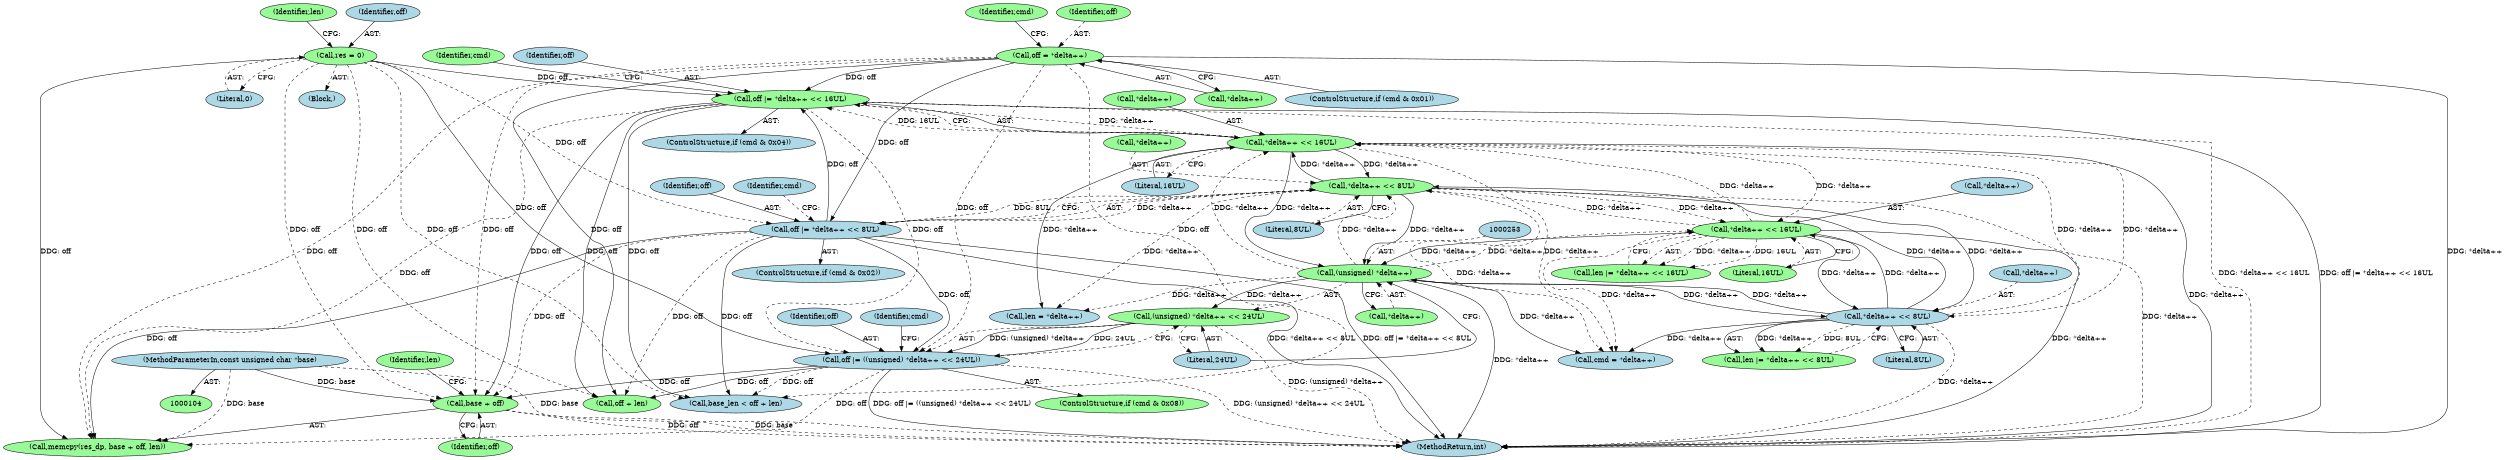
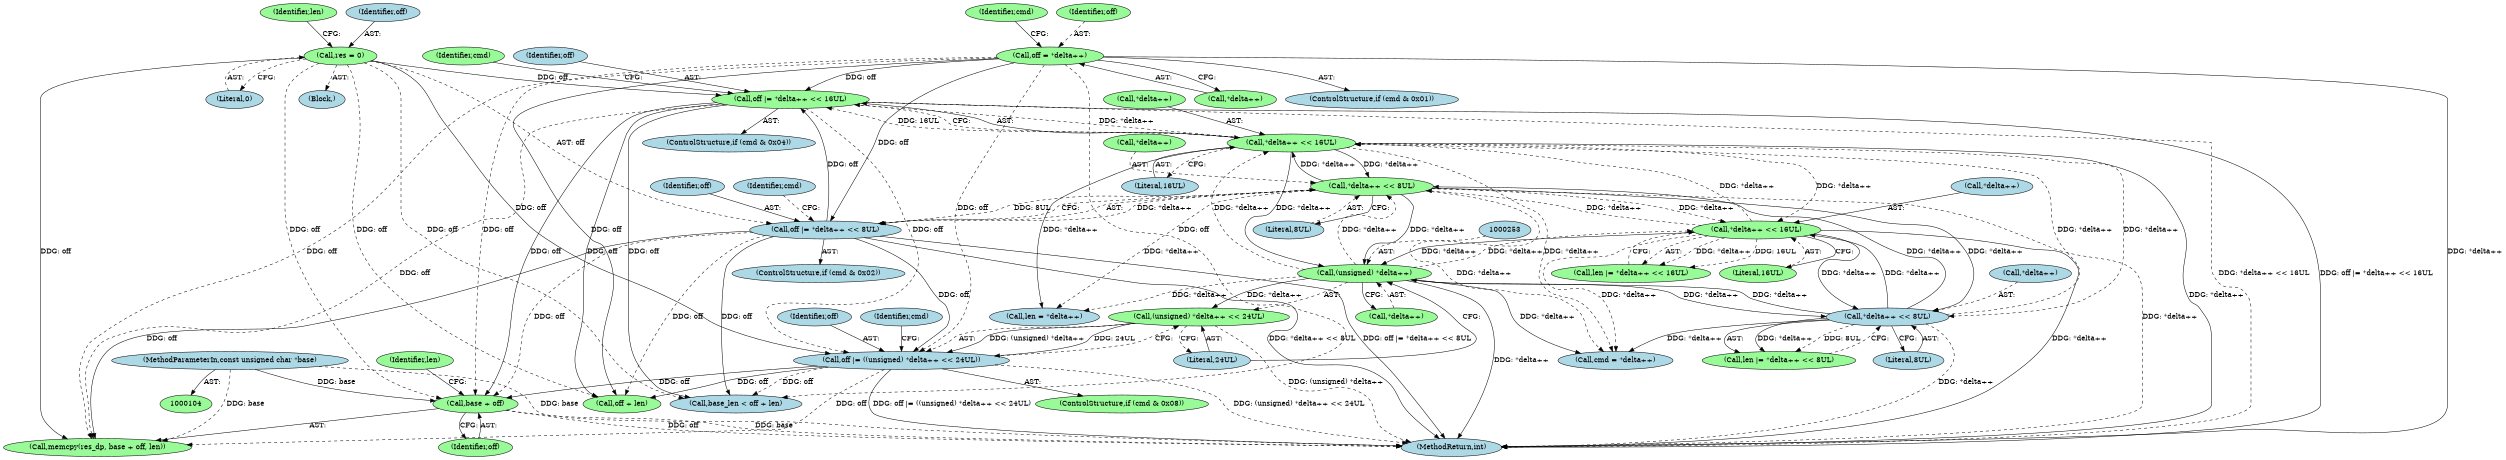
edge "(ControlStructure,if (cmd & 0x01))" -> "(Call,off = *delta++)": reversed
edge "(Call,res = 0)" -> "(Call,off |= *delta++ << 8UL)": label "DDG: off" -> "AST: off"
